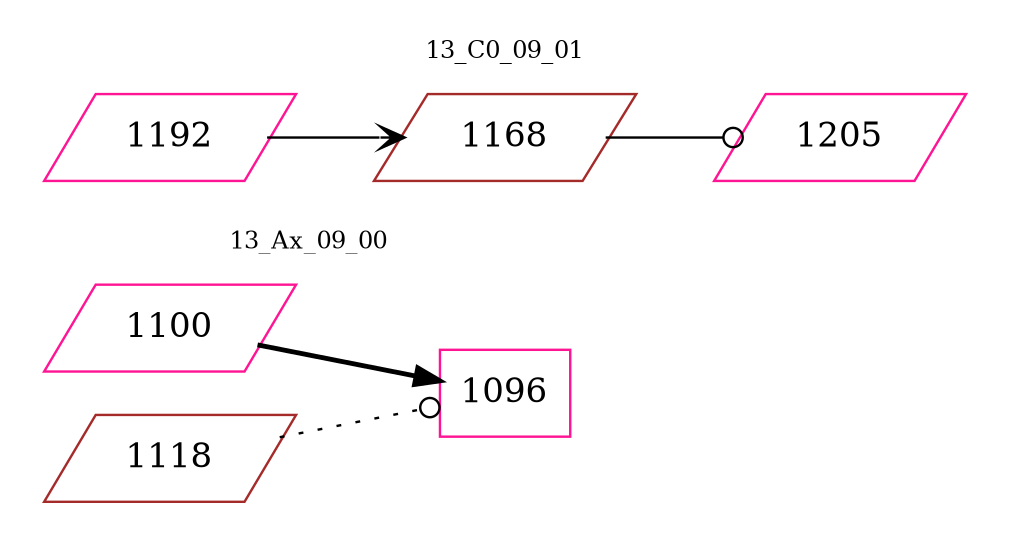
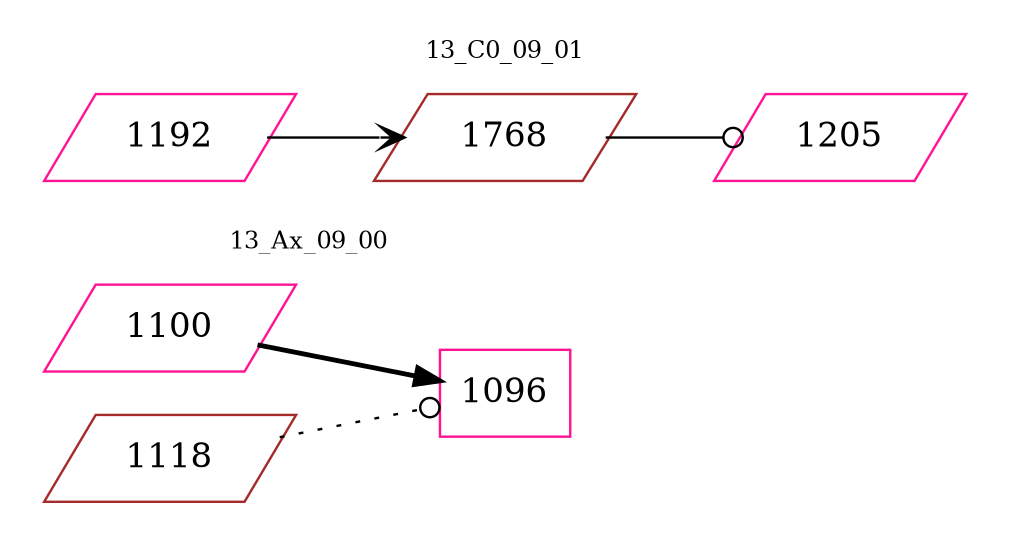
node "1168": label "1168" -> "1768"
